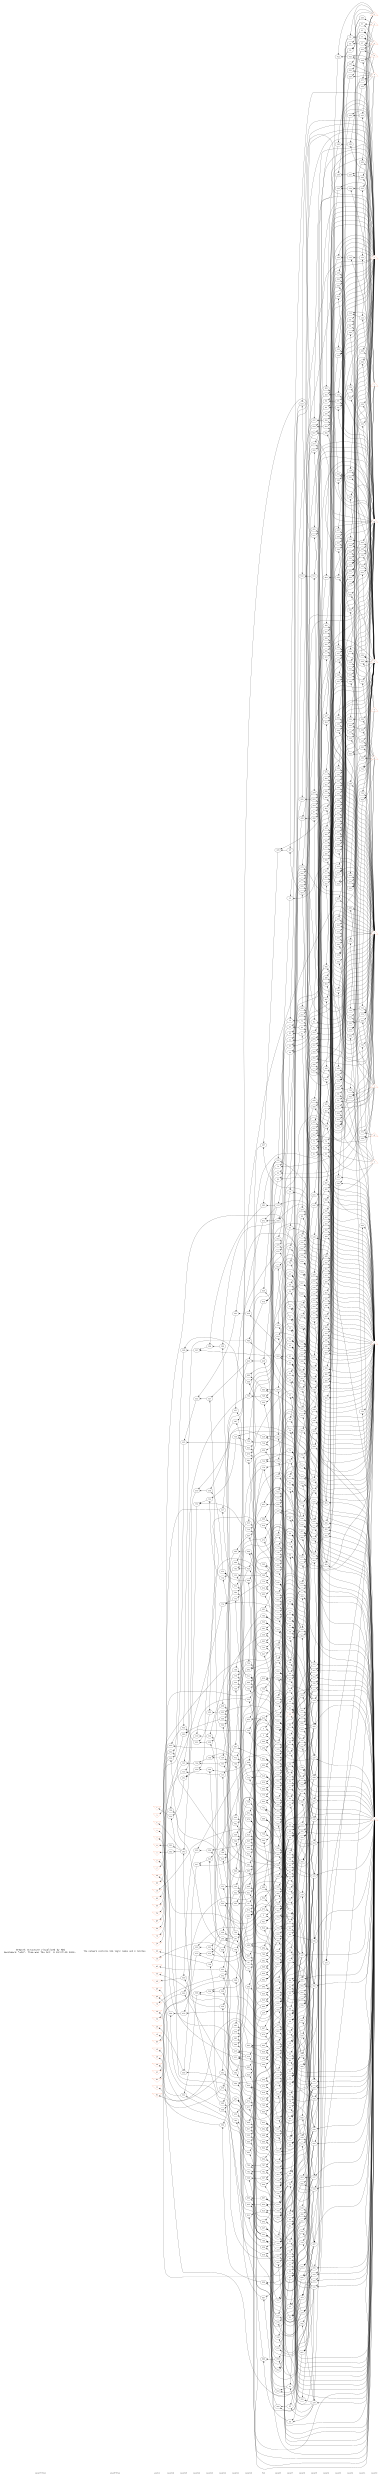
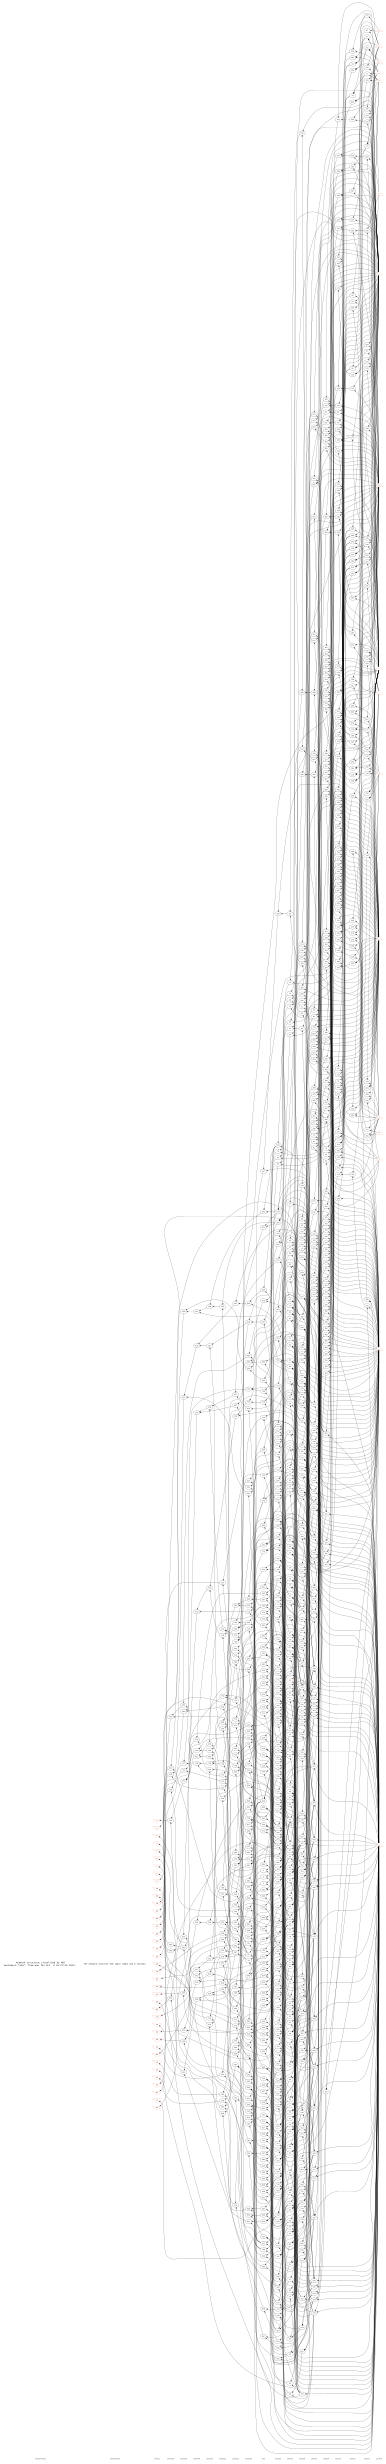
node "154": shape ellipse -> invtriangle
node "369": removed
edge "977" -> "978": now "972" -> "978"
